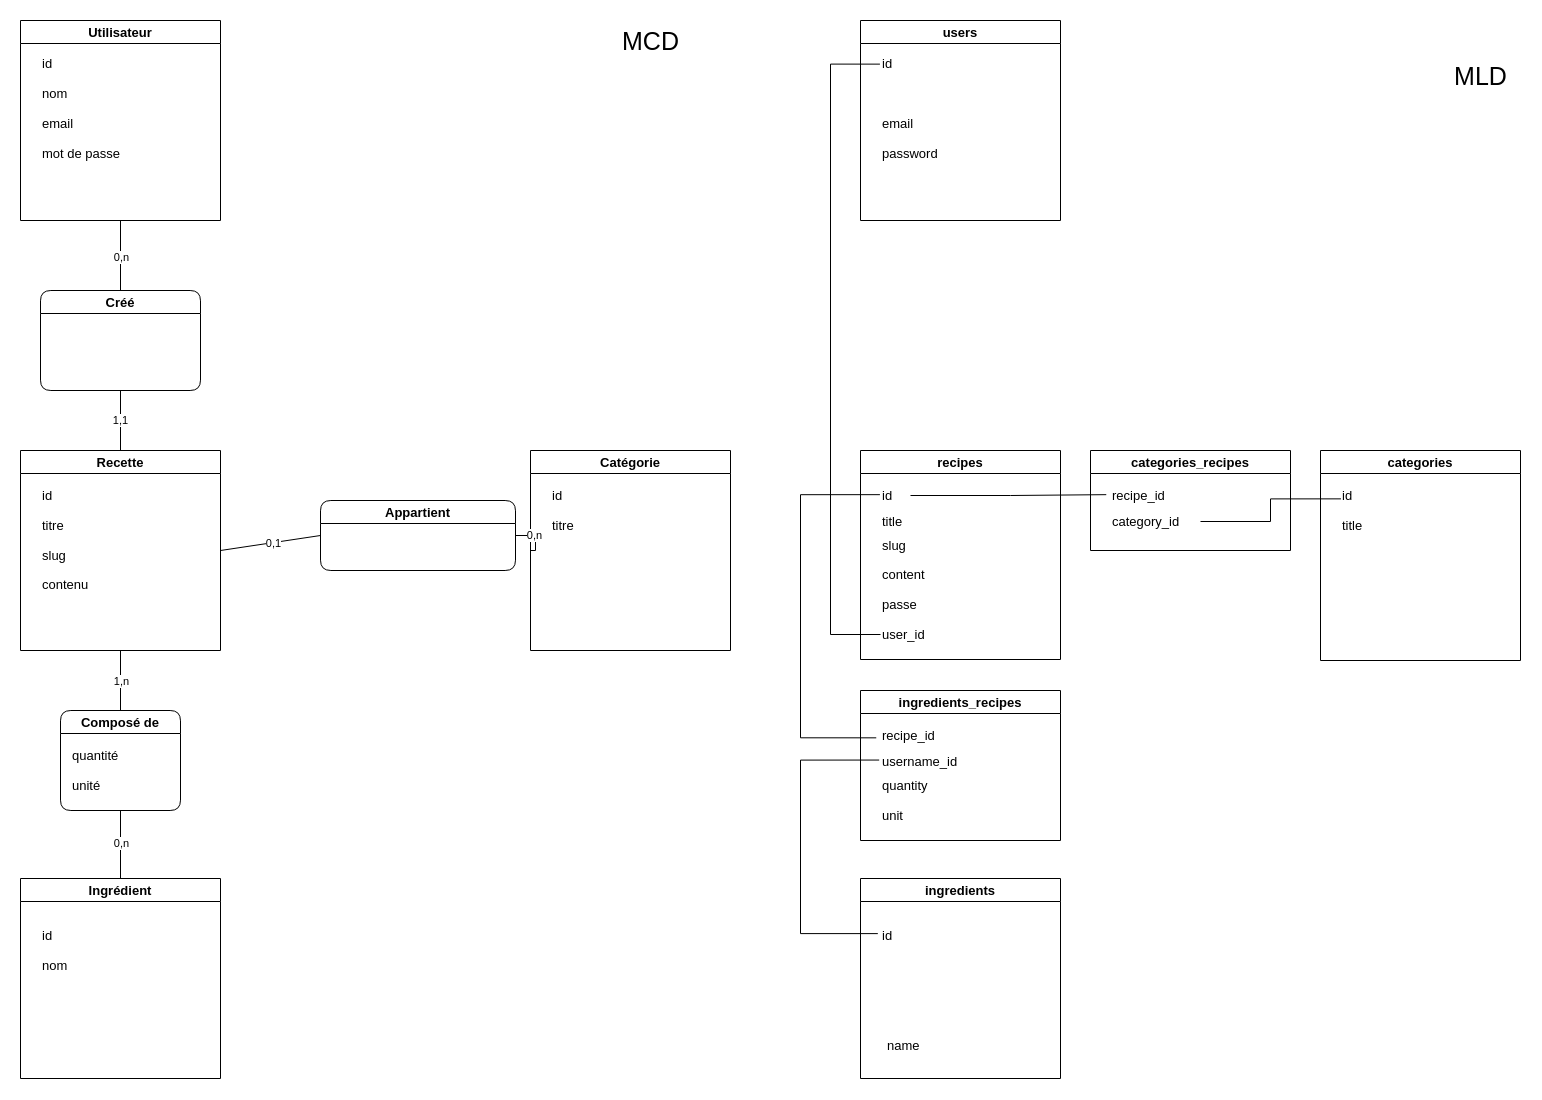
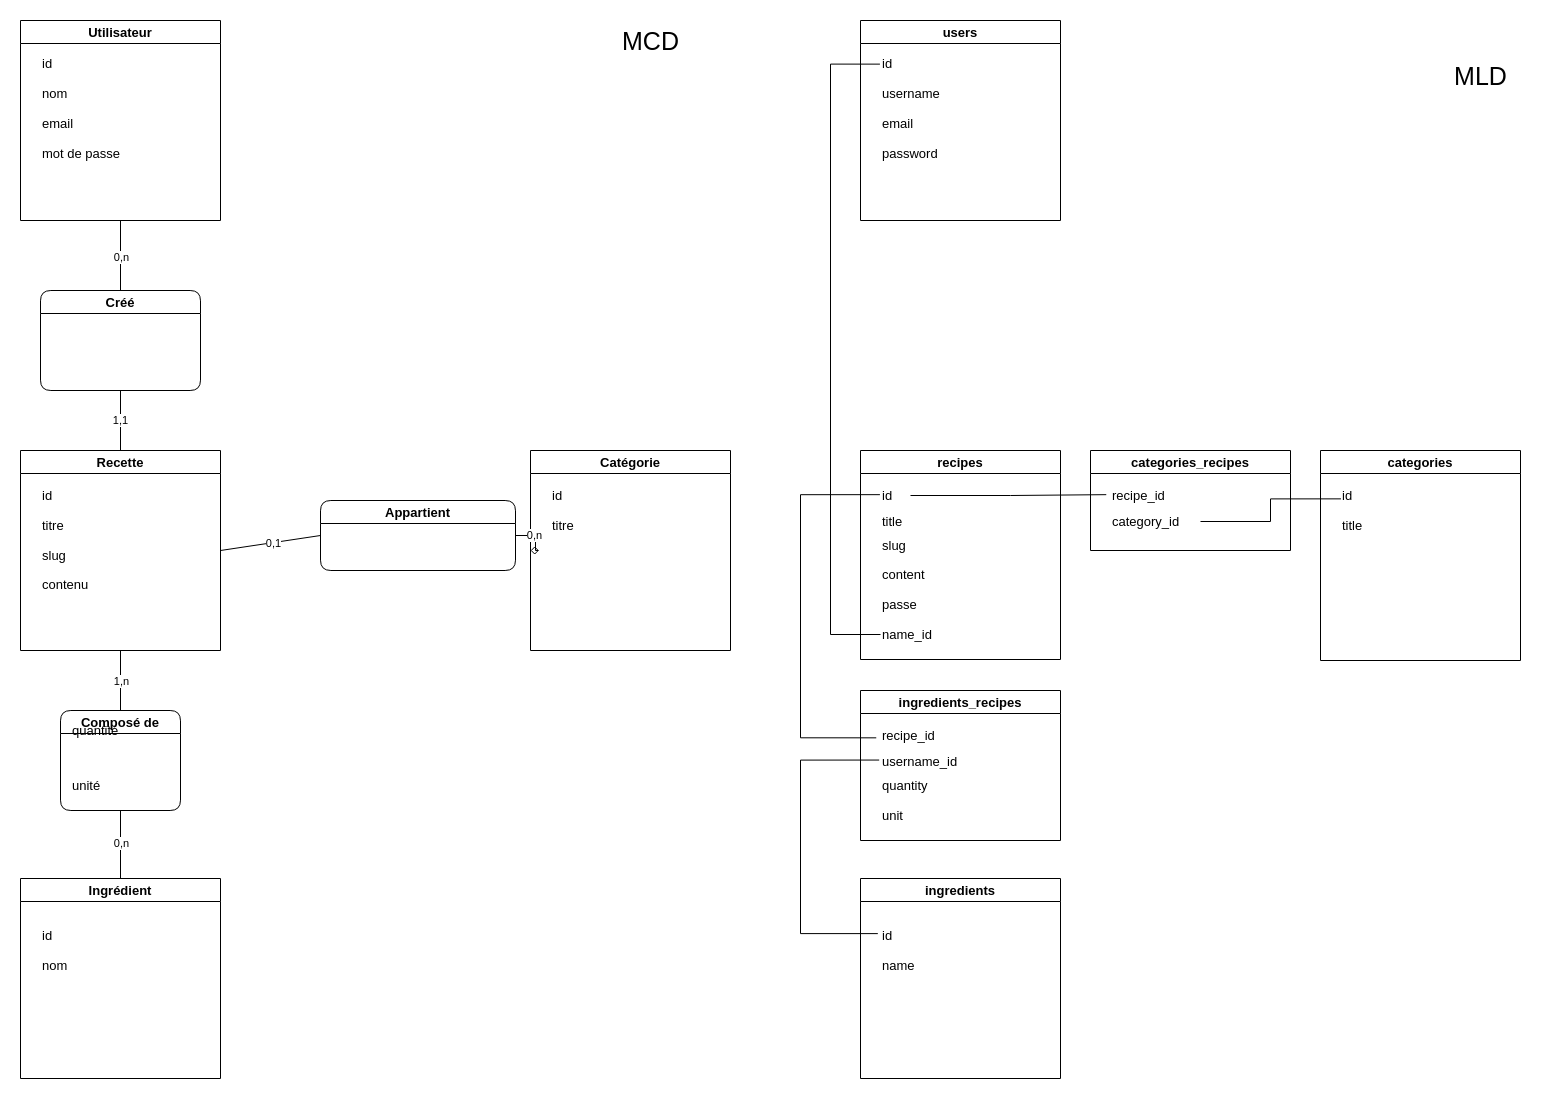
node "username": added
edge "Appartient" -- "Catégorie": arrowhead none -> diamond
node "user_id": label "user_id" -> "name_id"
node "quantité": moved (106, 756) -> (106, 731)
node "name": moved (916, 1046) -> (911, 966)
